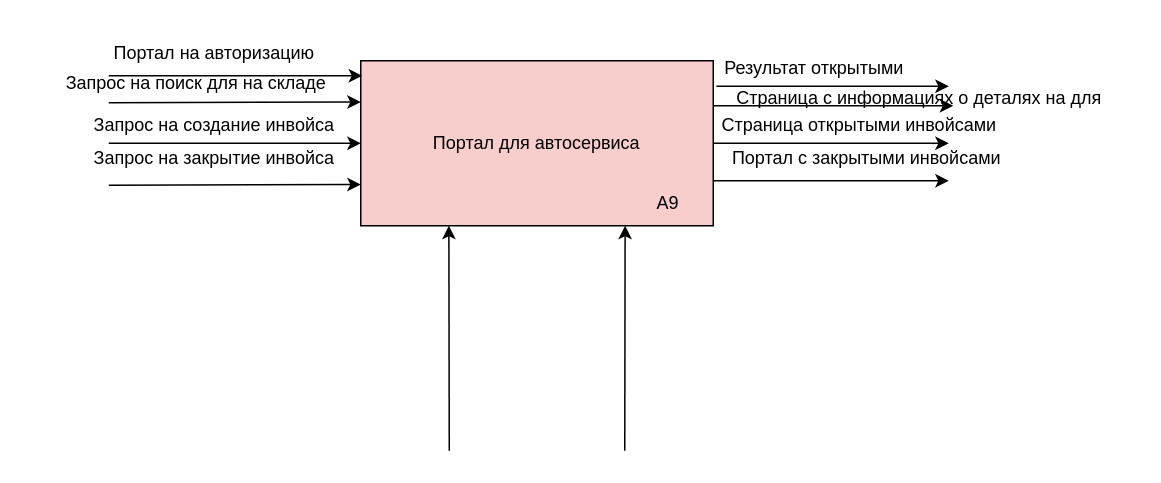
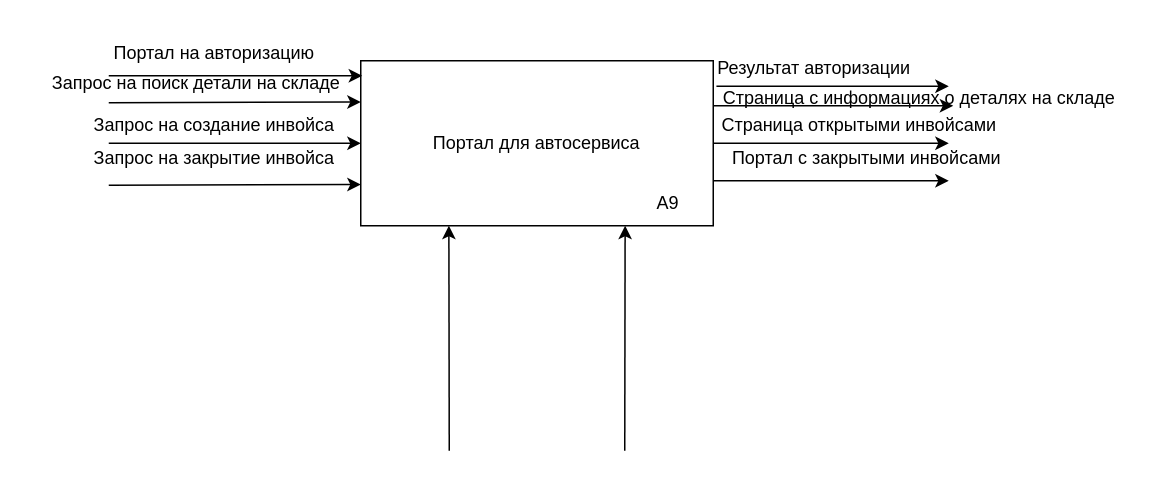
node "Результат открытыми": label "Результат открытыми" -> "Результат авторизации"
node "Запрос на поиск для на складе": label "Запрос на поиск для на складе" -> "Запрос на поиск детали на складе"
node "Страница с информациях о деталях на для": label "Страница с информациях о деталях на для" -> "Страница с информациях о деталях на складе"
node "Портал для автосервиса": fillcolor #f8cecc -> #ffffff
